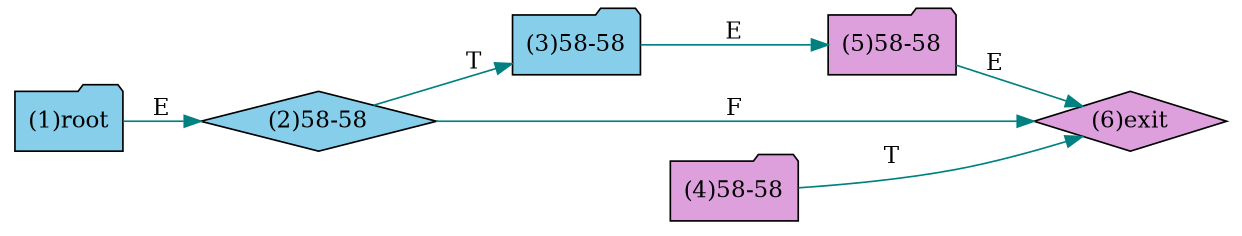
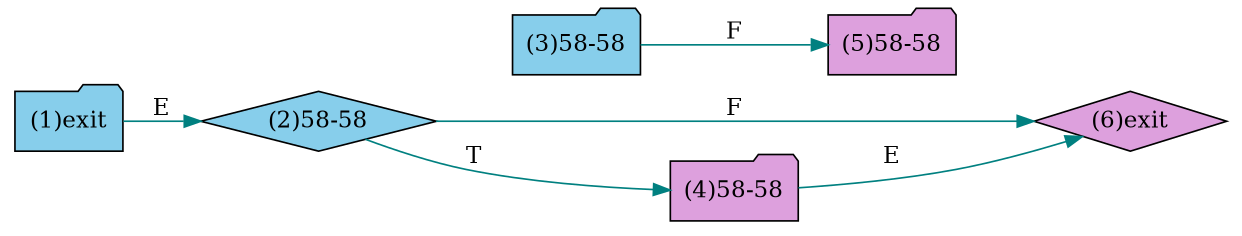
edge "(3)58-58" -> "(5)58-58": label "E" -> "F"
edge "(5)58-58" -> "(6)exit": removed, label "E"
edge "(2)58-58" -> "(3)58-58": now "(2)58-58" -> "(4)58-58"
node "(1)root": label "(1)root" -> "(1)exit"
edge "(4)58-58" -> "(6)exit": label "T" -> "E"
